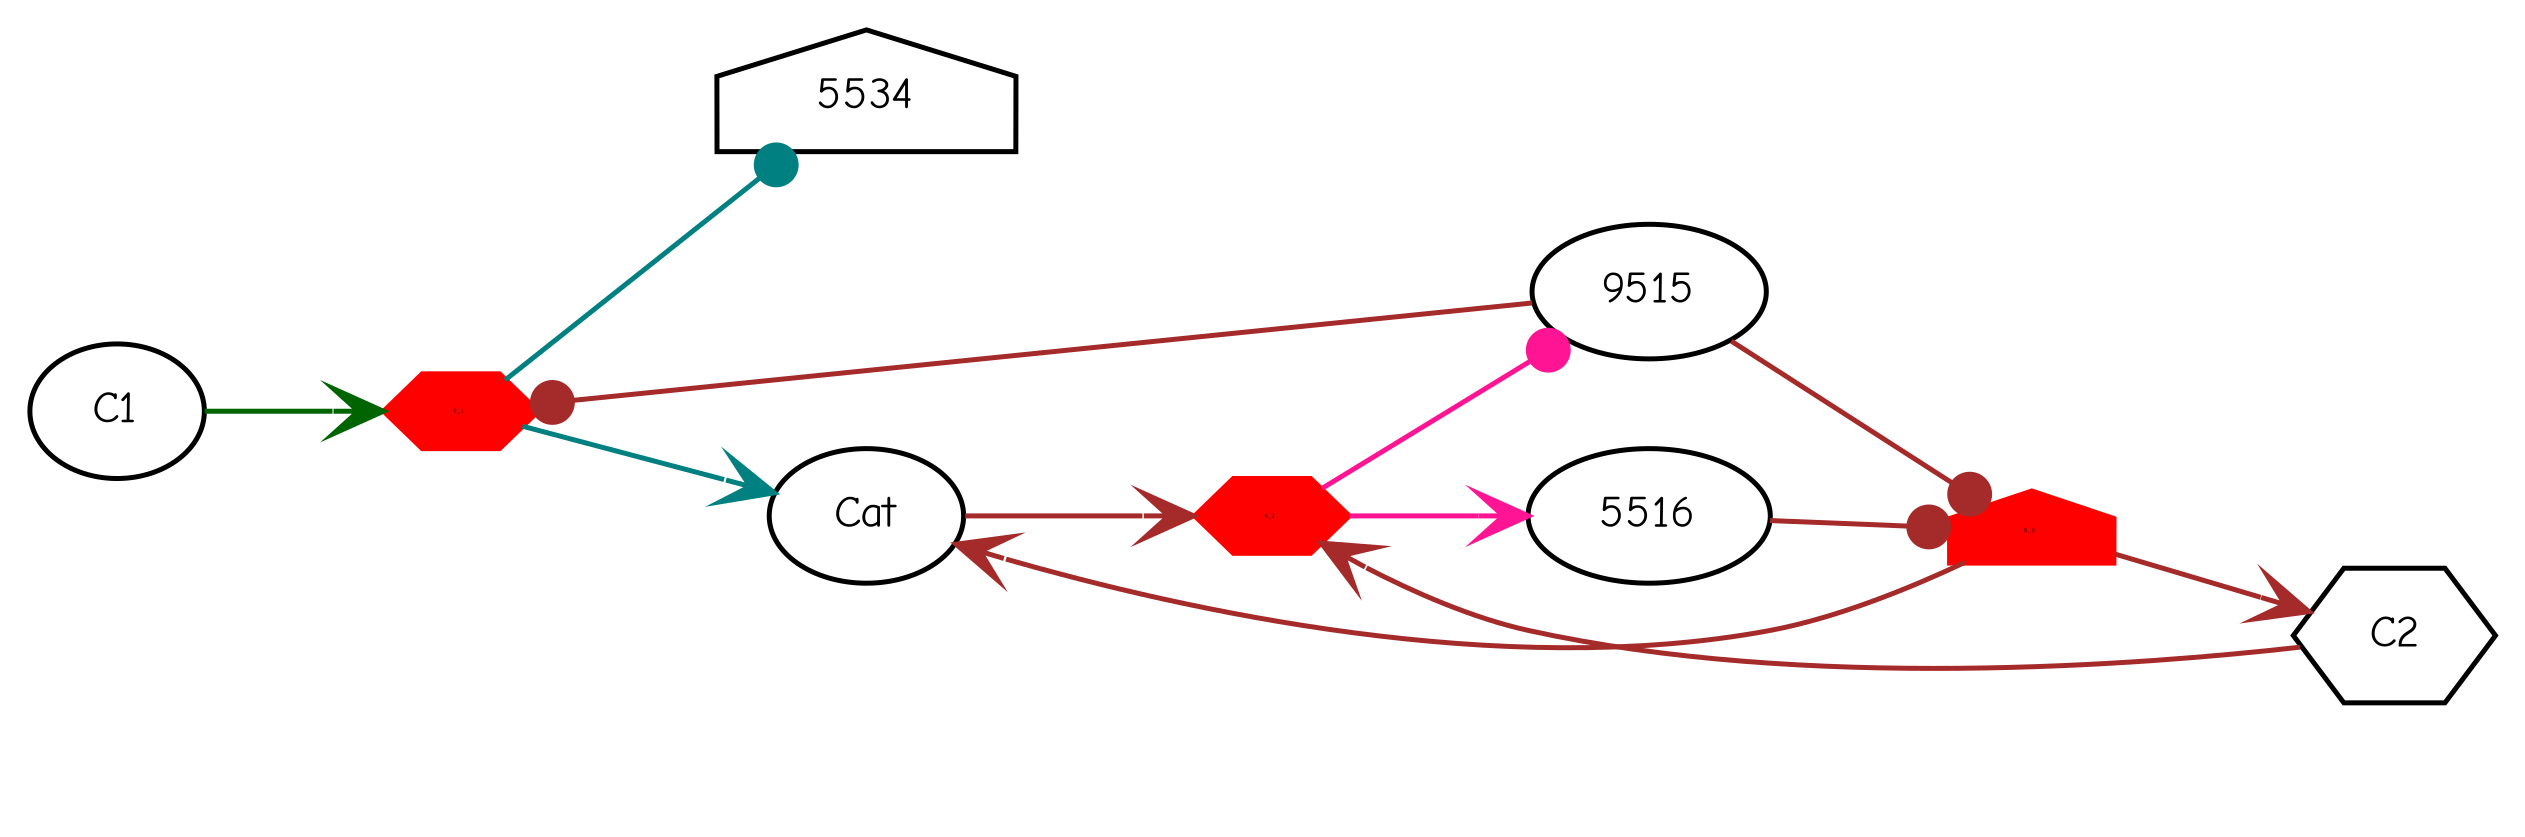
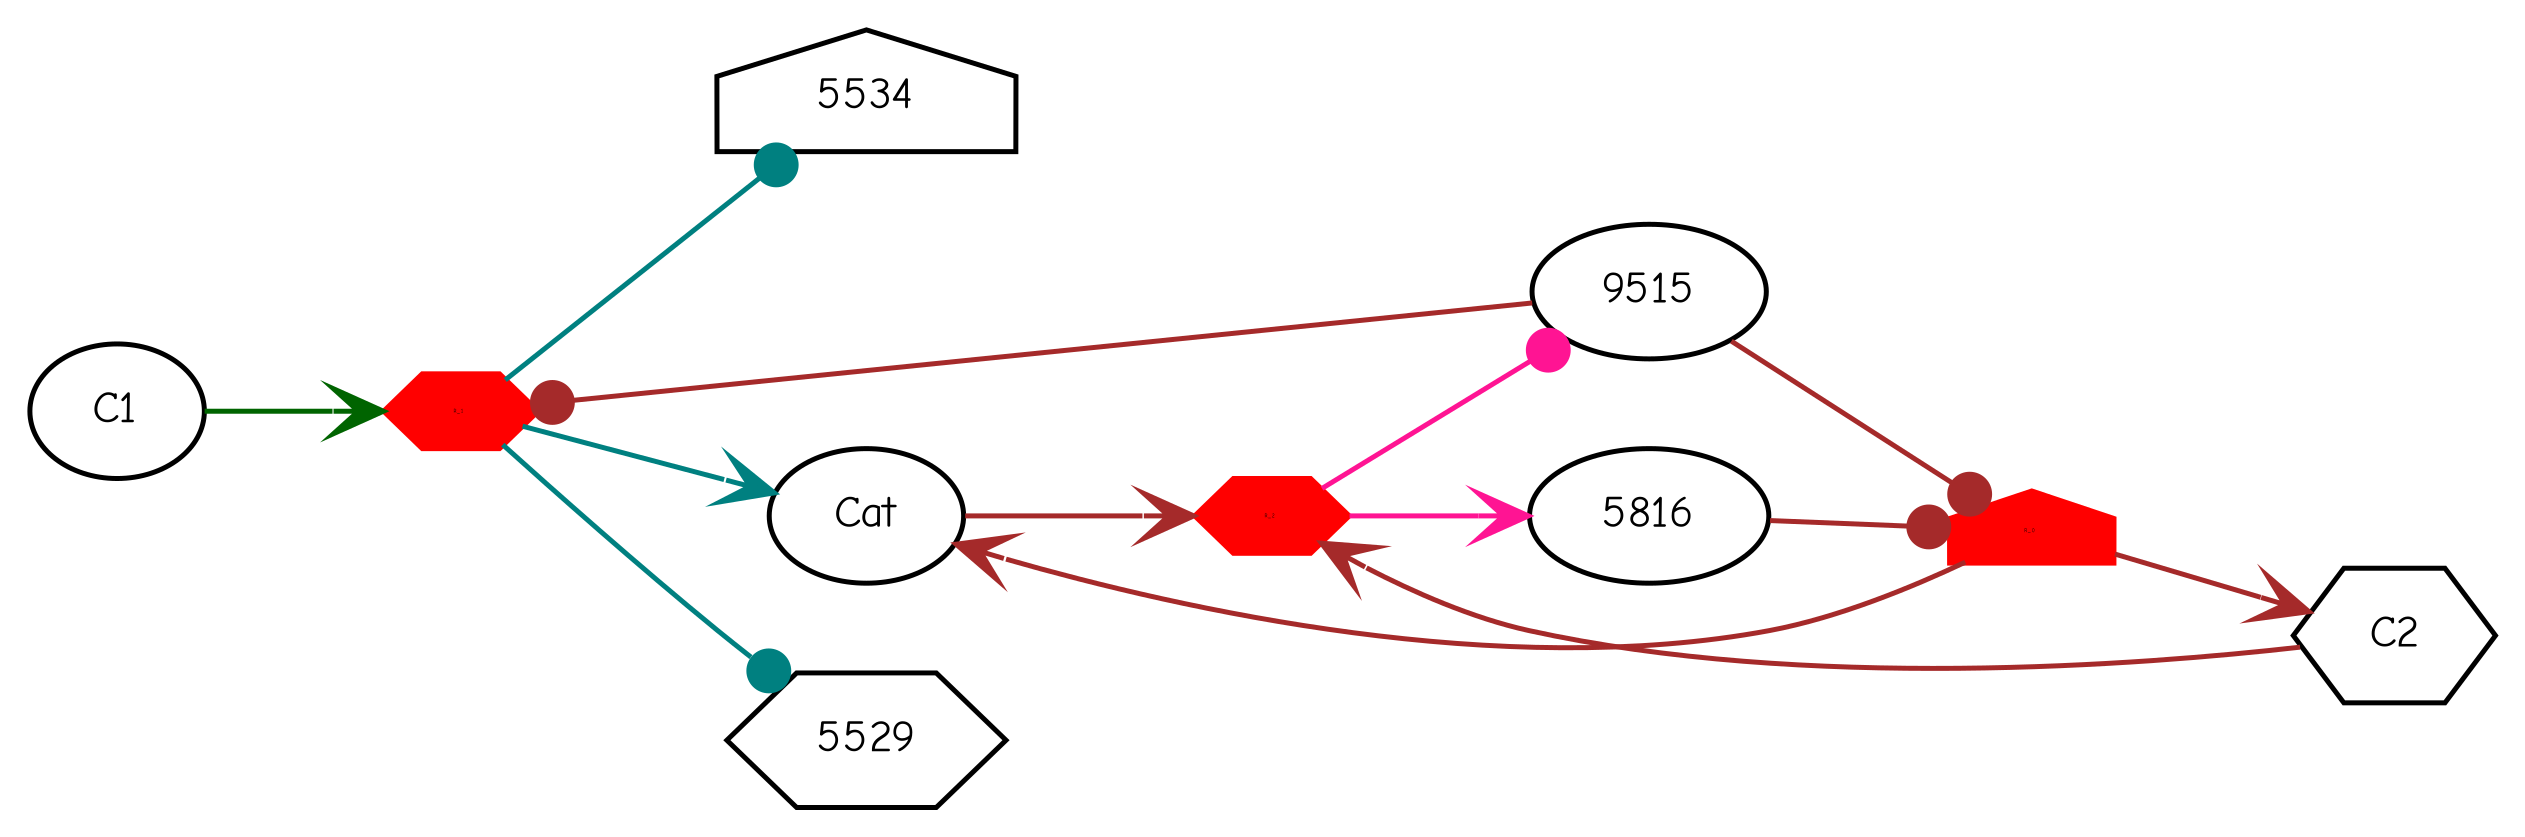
node "5516": label "5516" -> "5816"
node "5529": added
